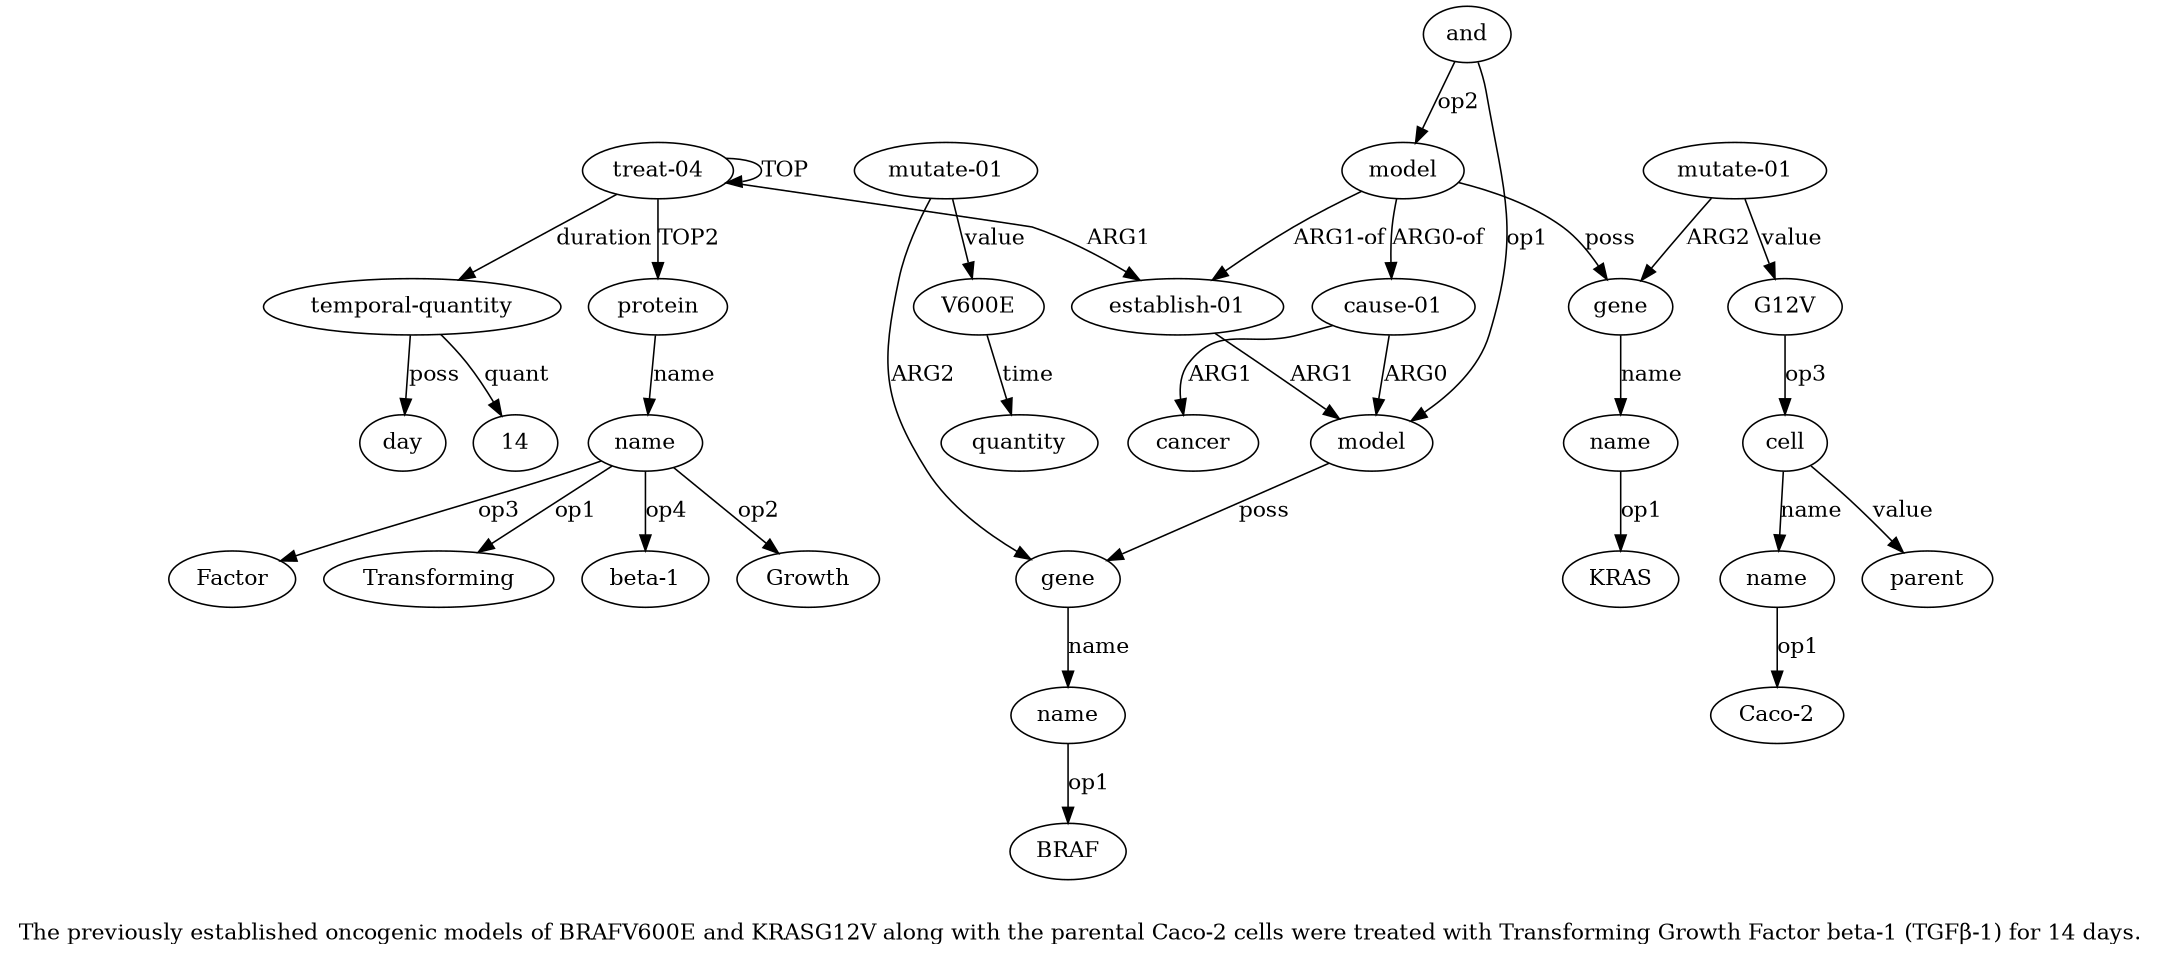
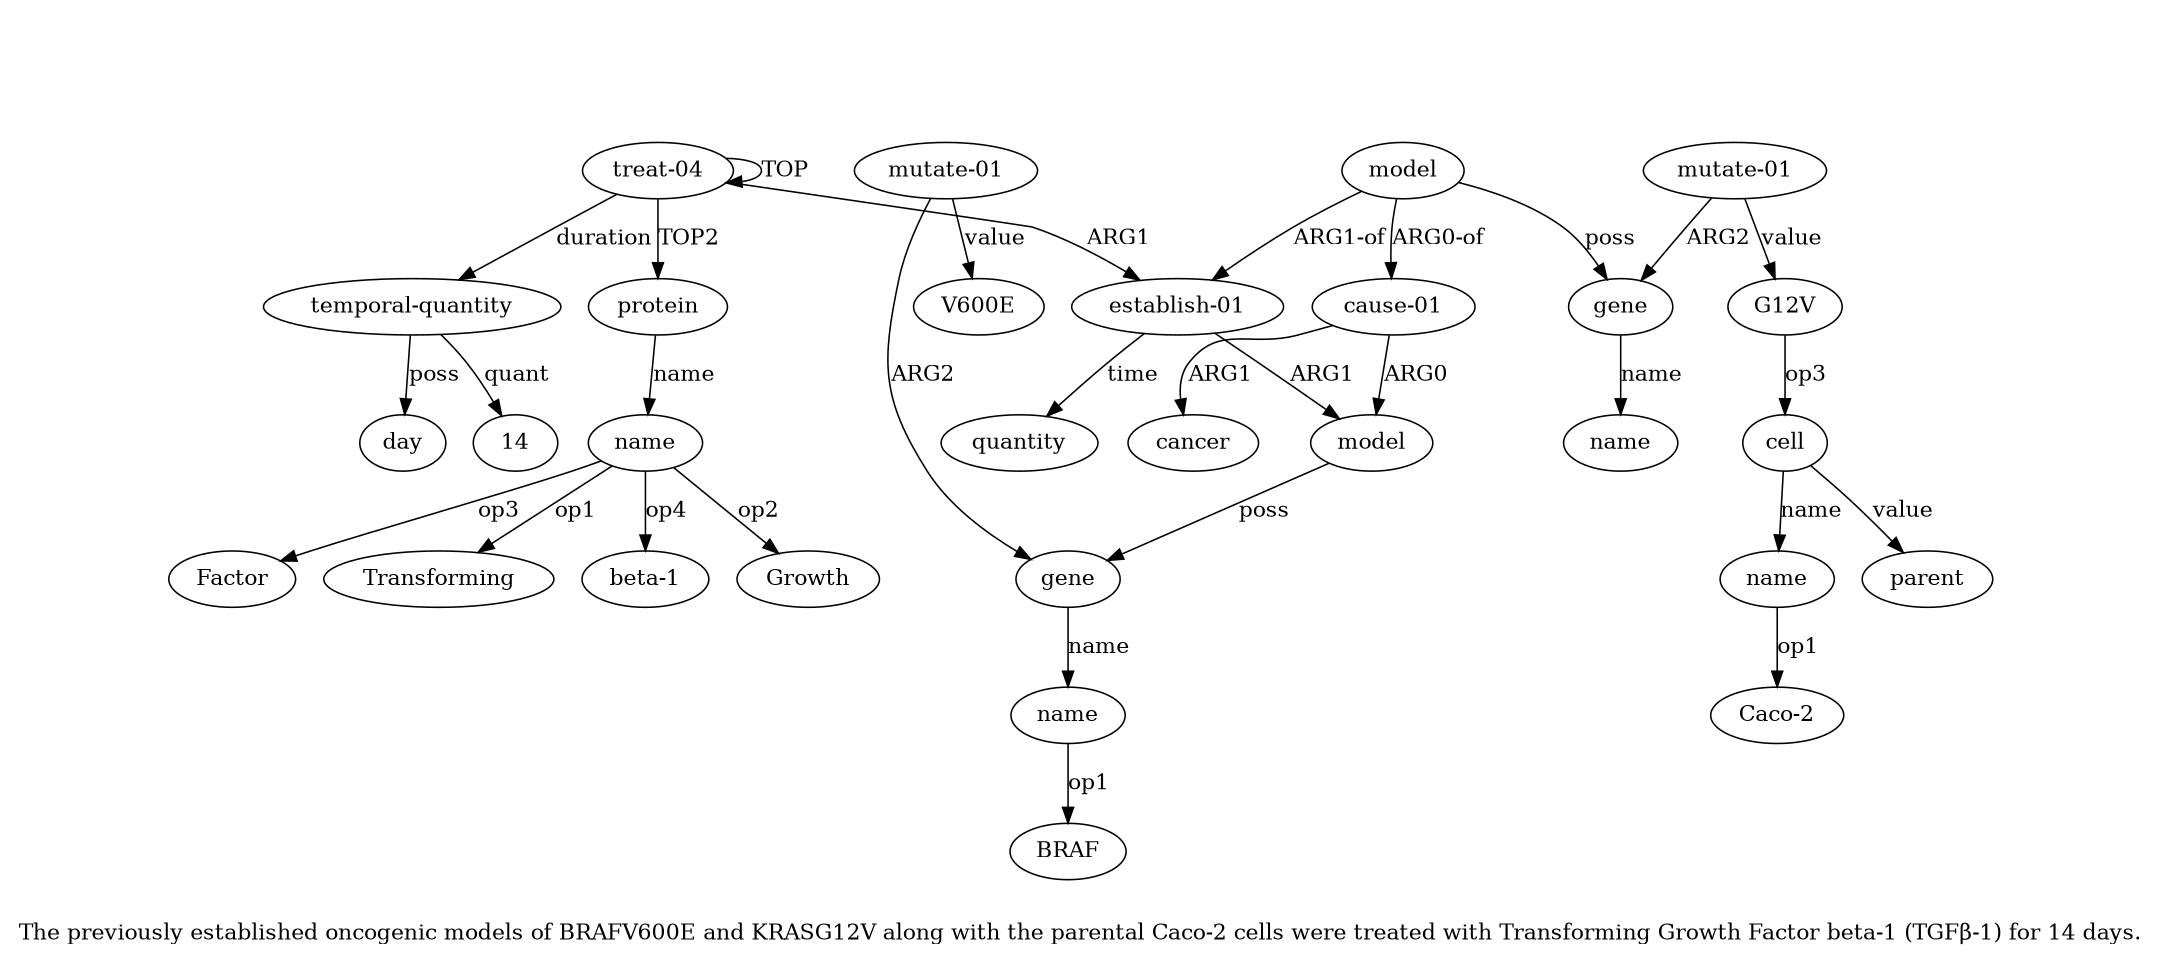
node "and": removed
edge "V600E" -> "quantity": now "establish-01" -> "quantity"
node "KRAS": removed
